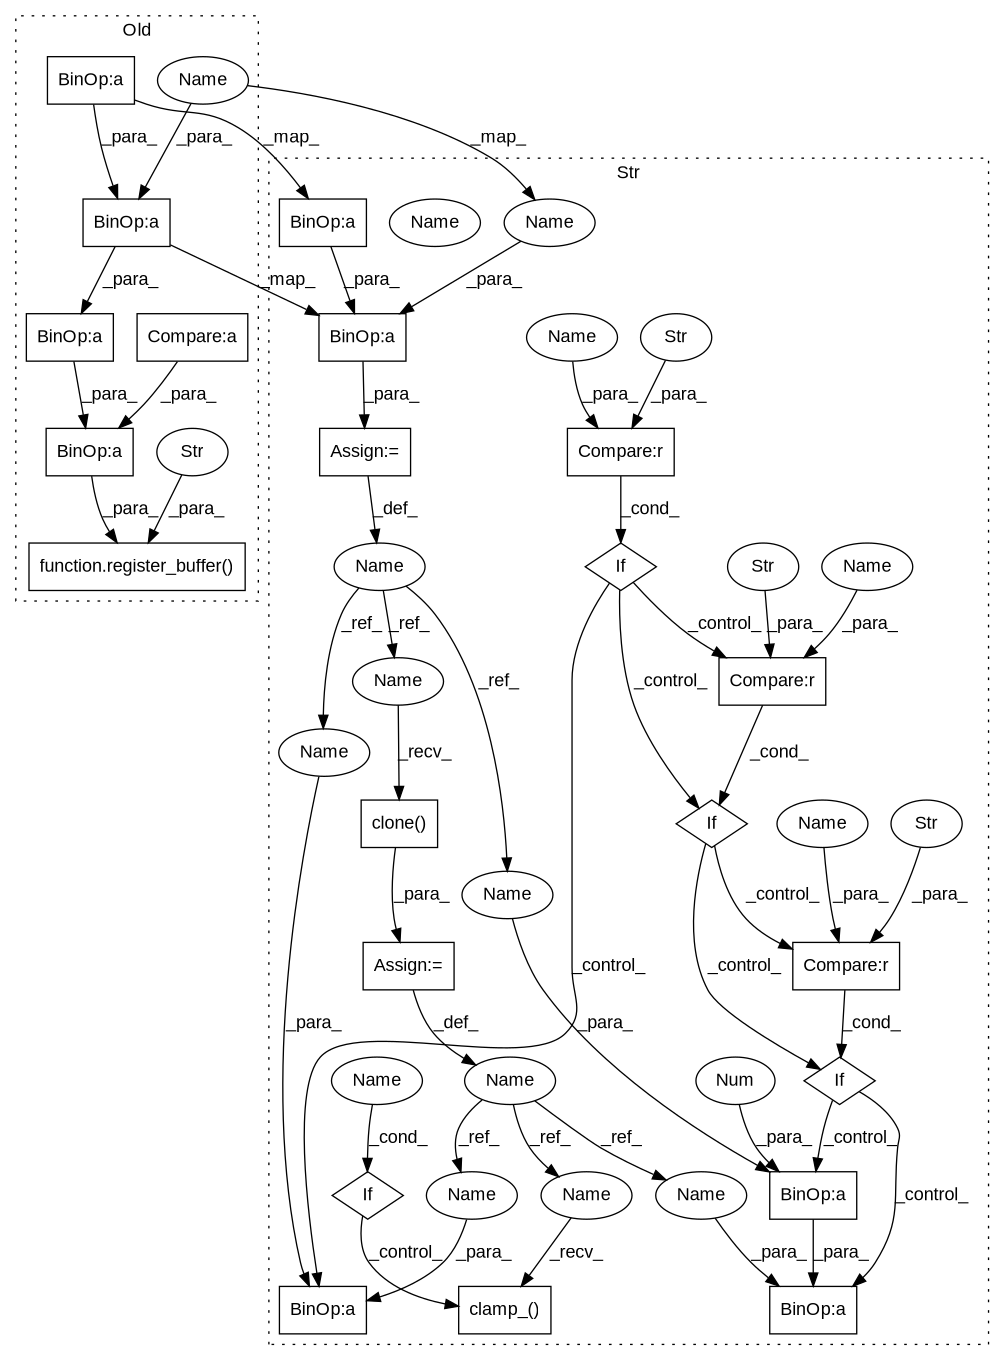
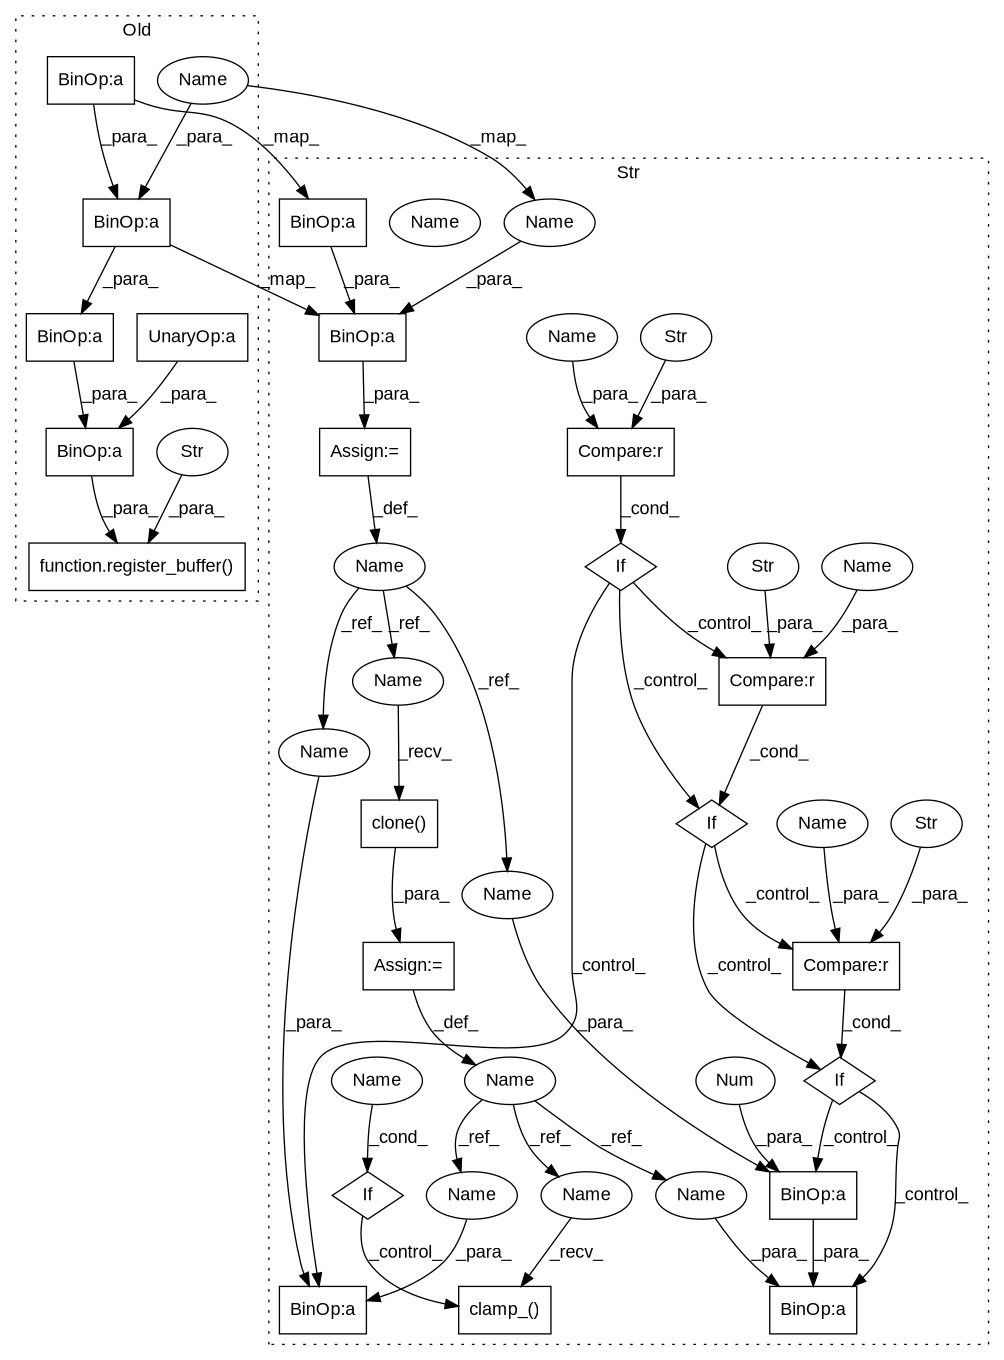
node "Compare:a": label "Compare:a" -> "UnaryOp:a"
